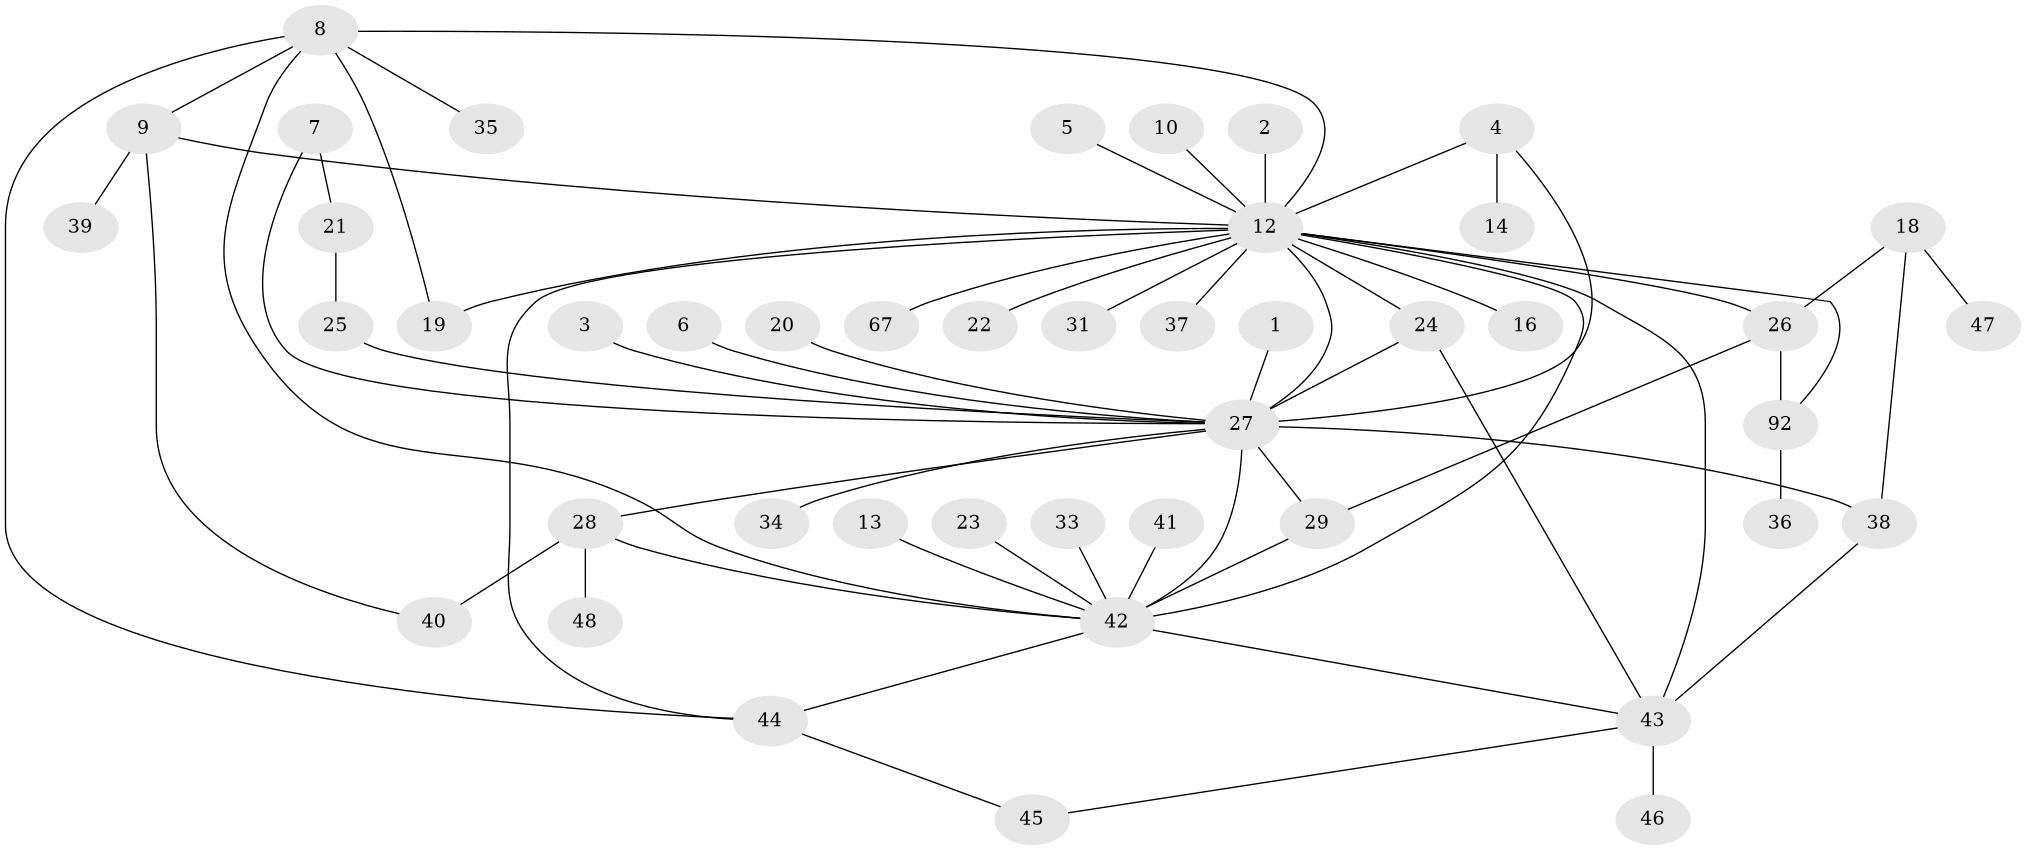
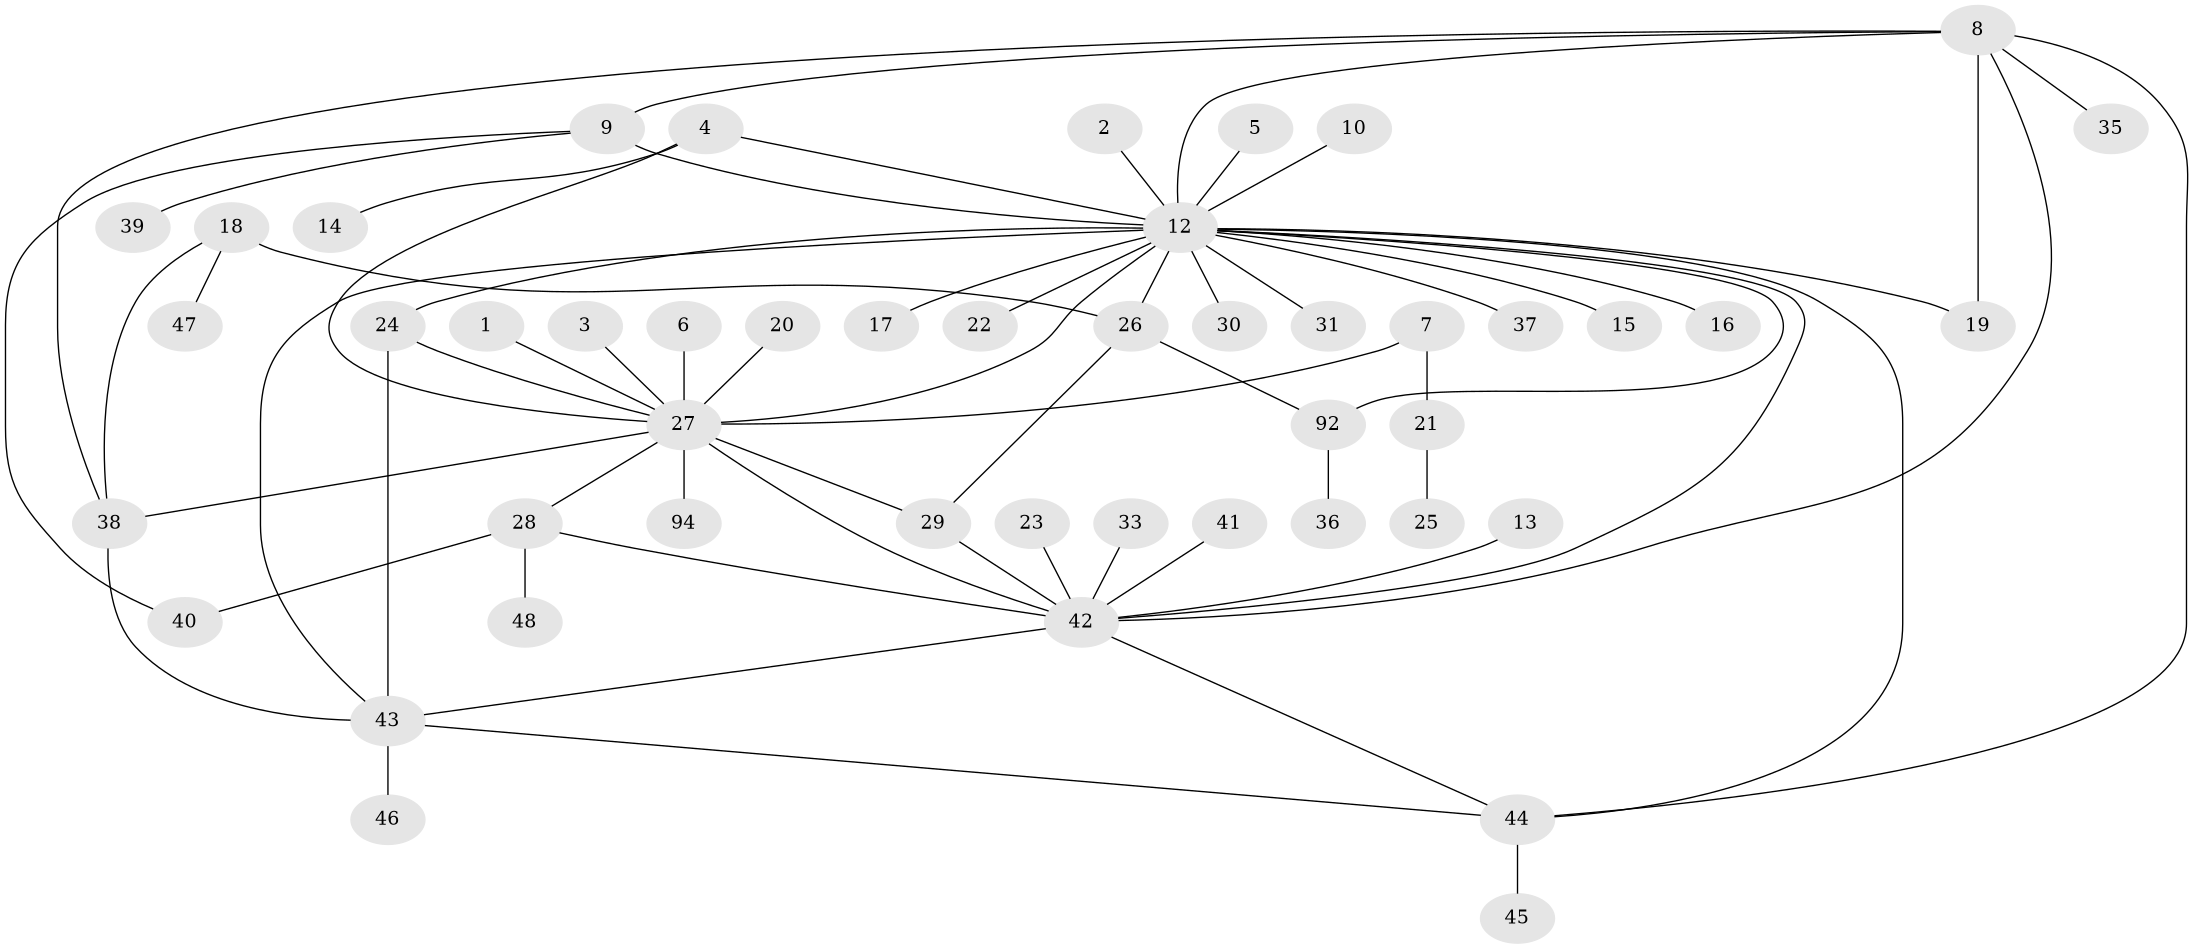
edge "8" -- "38": added
node "67": label "67" -> "17"
node "30": added
node "15": added
edge "25" -- "27": removed
node "34": label "34" -> "94"
edge "43" -- "45": now "43" -- "44"
